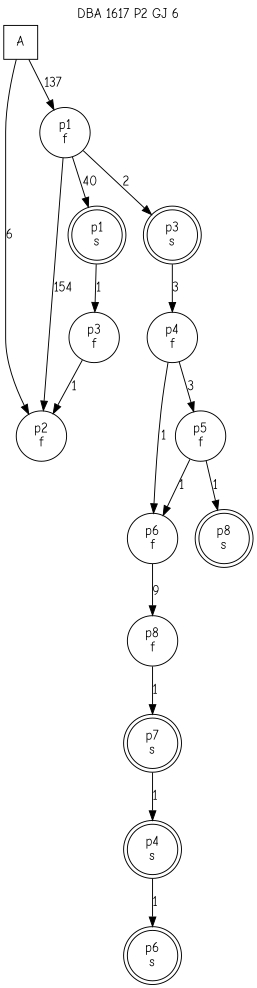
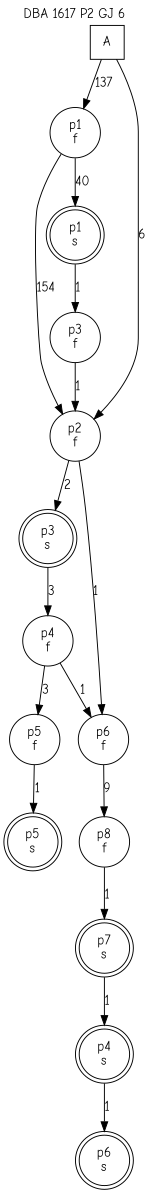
edge "p1 f" -> "p3 s": now "p2 f" -> "p3 s"
edge "p5 f" -> "p6 f": now "p2 f" -> "p6 f"
node "p8 s": label "p8 s" -> "p5 s"
